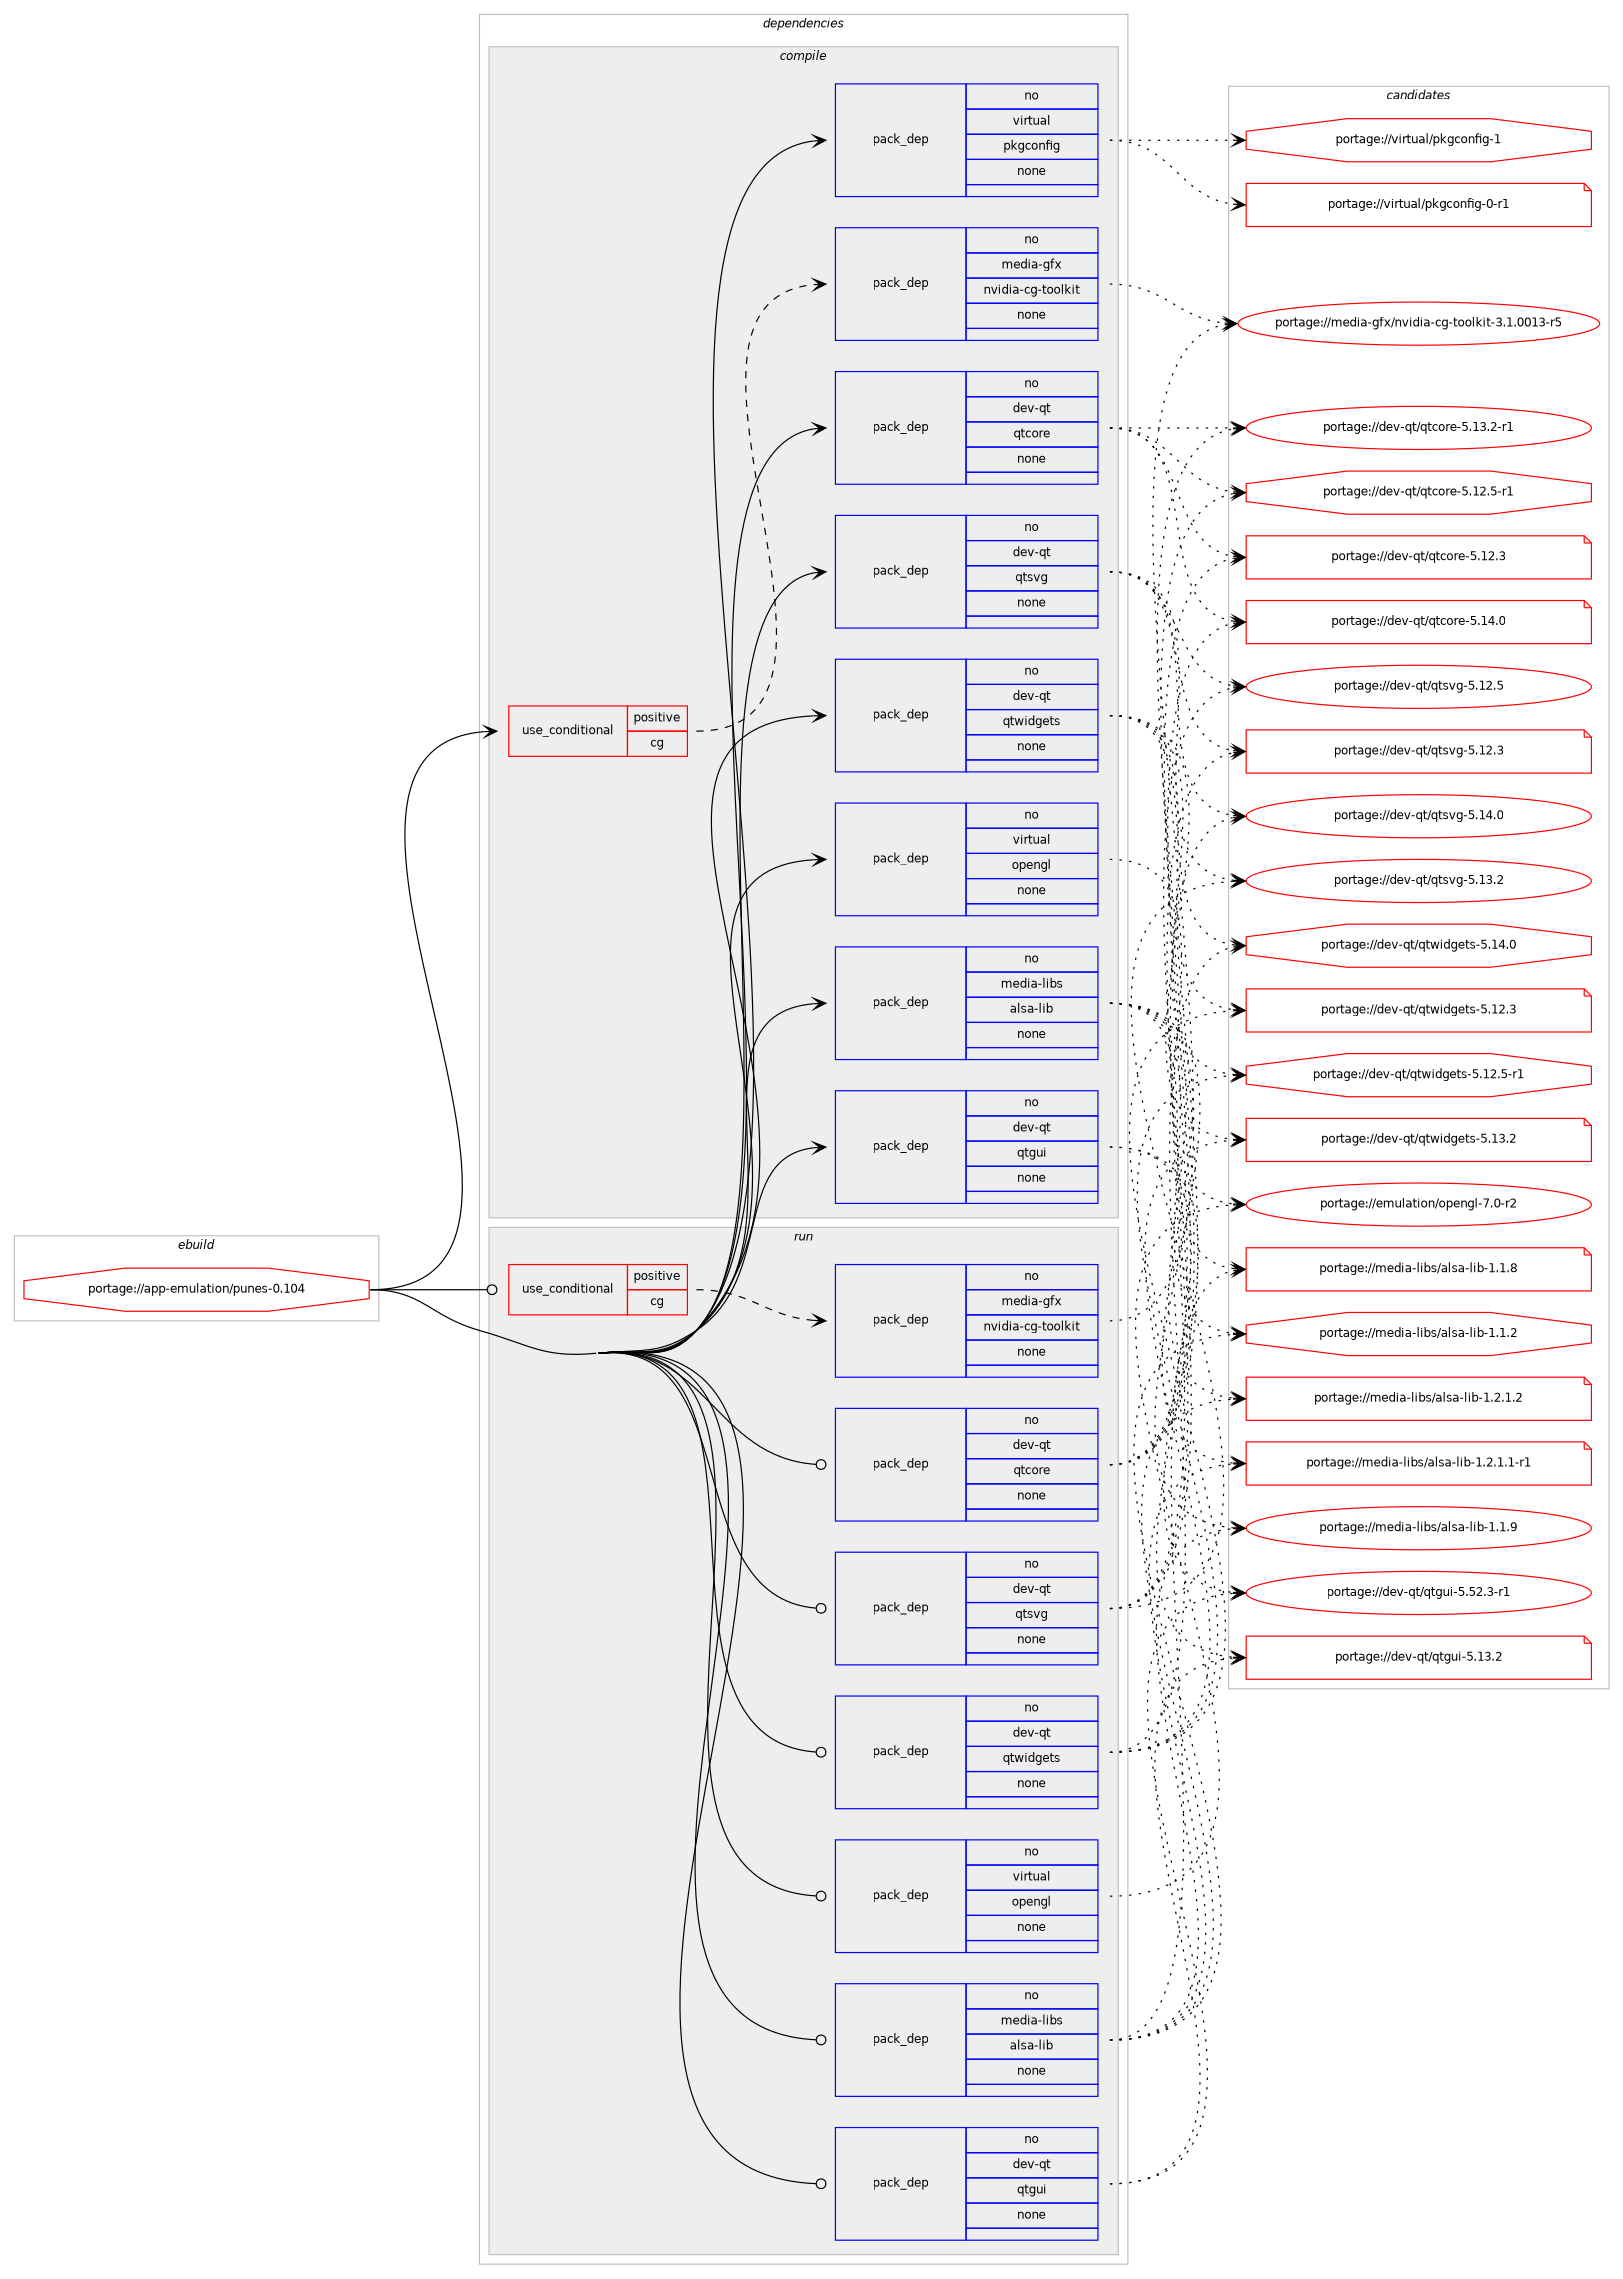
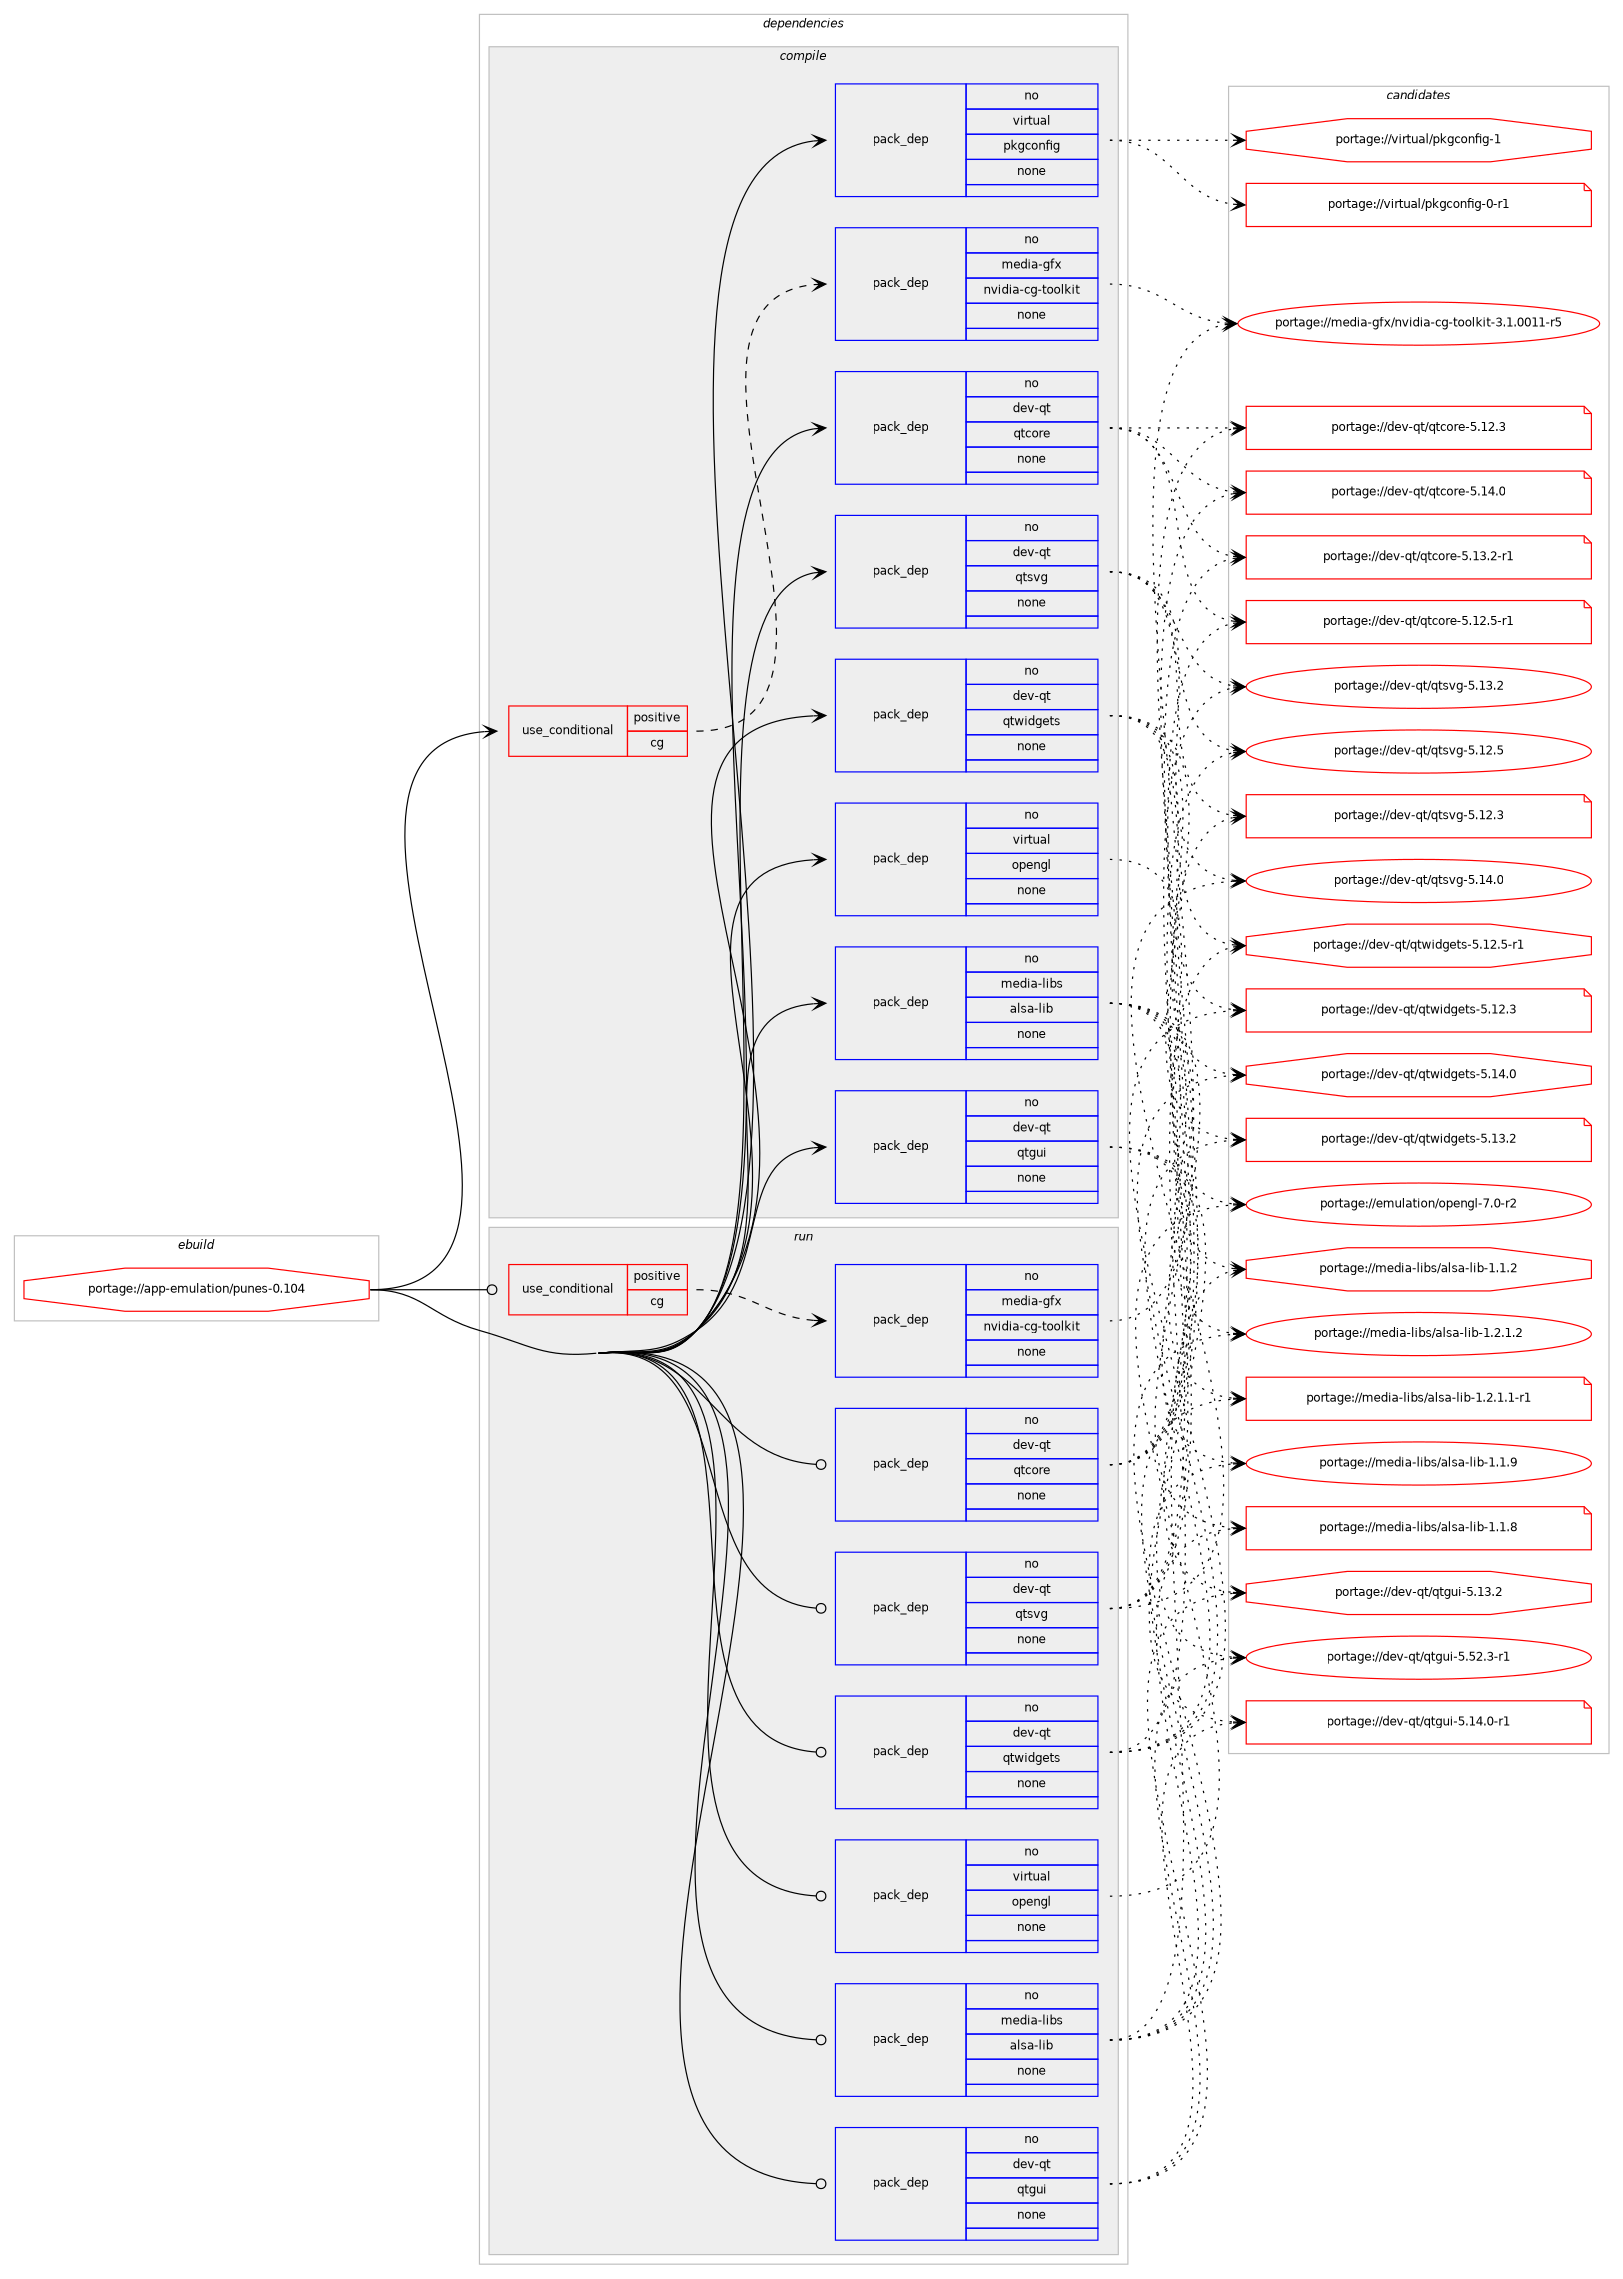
node "portage://media-gfx/nvidia-cg-toolkit-3.1.0013-r5": label "portage://media-gfx/nvidia-cg-toolkit-3.1.0013-r5" -> "portage://media-gfx/nvidia-cg-toolkit-3.1.0011-r5"
node "portage://dev-qt/qtcore-5.13.2-r1": shape ellipse -> note
node "portage://dev-qt/qtcore-5.12.5-r1": shape octagon -> note
node "portage://media-libs/alsa-lib-1.2.1.2": shape note -> ellipse
node "portage://dev-qt/qtgui-5.13.2": shape note -> octagon
node "portage://dev-qt/qtgui-5.14.0-r1": added
